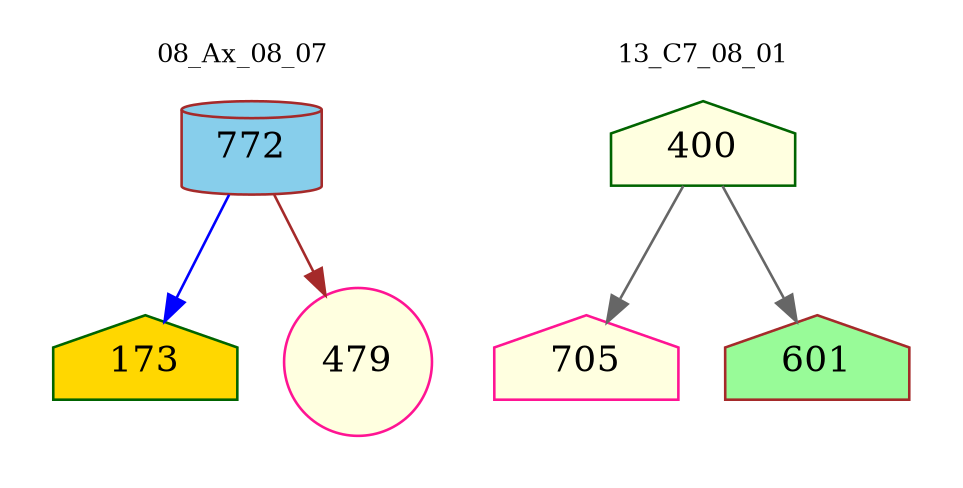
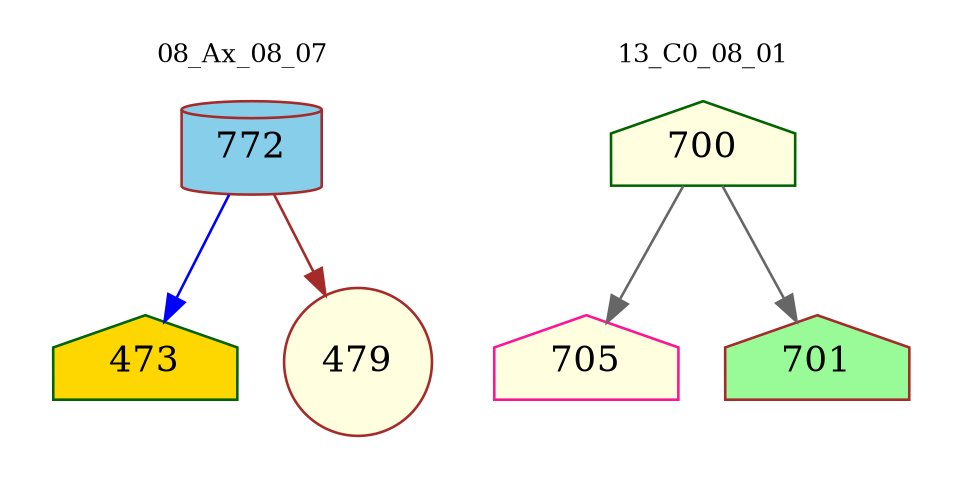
cluster "13_C7_08_01": label "13_C7_08_01" -> "13_C0_08_01"
node "400": label "400" -> "700"
node "173": label "173" -> "473"
node "479": color deeppink -> brown
node "601": label "601" -> "701"
